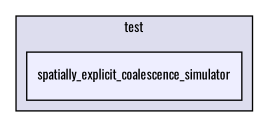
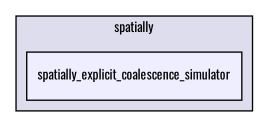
cluster "test": label "test" -> "spatially"
